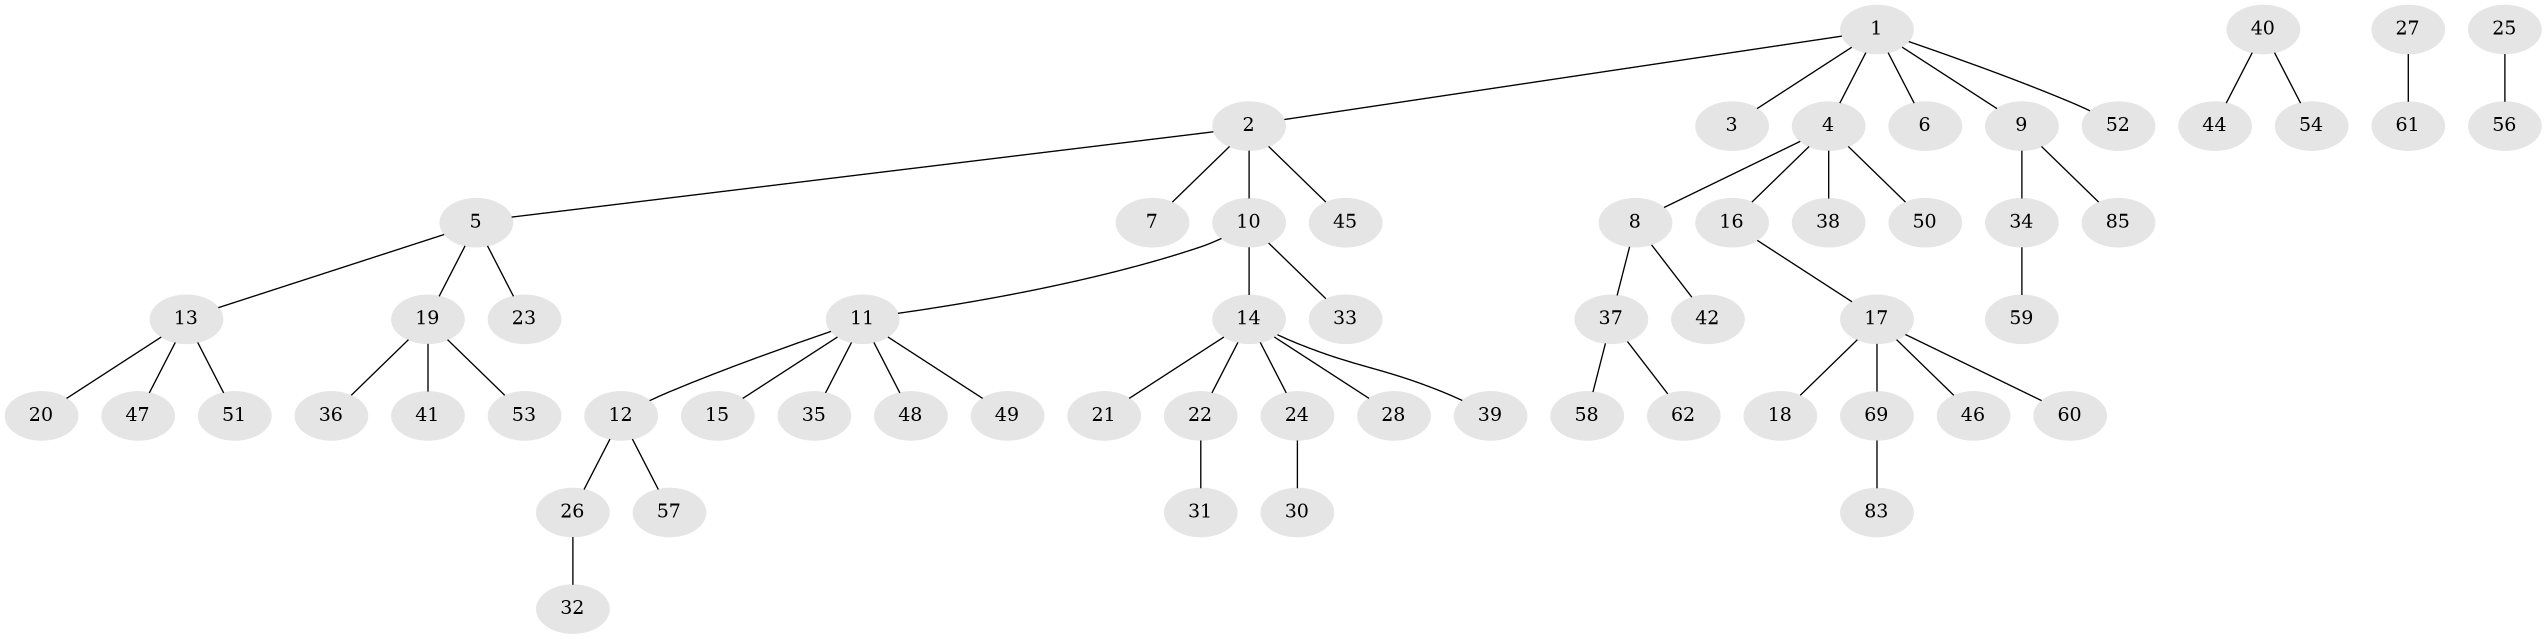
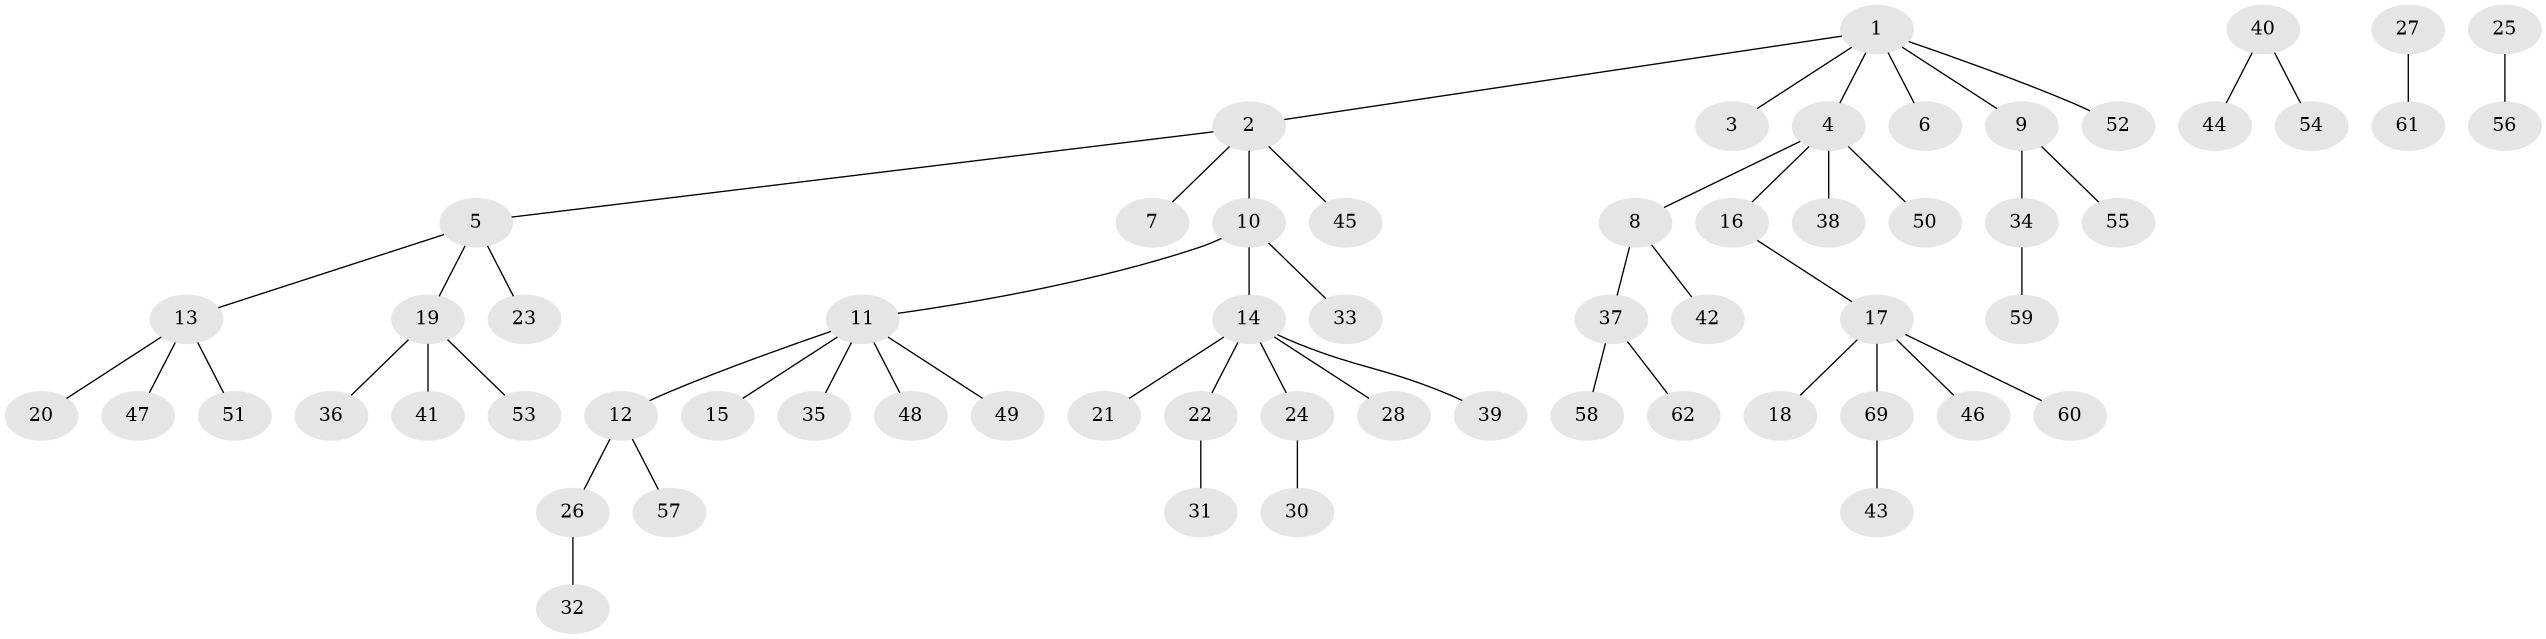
node "85": label "85" -> "55"
node "83": label "83" -> "43"
